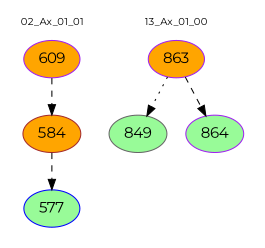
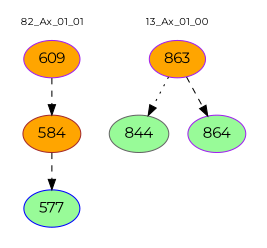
cluster "02_Ax_01_01": label "02_Ax_01_01" -> "82_Ax_01_01"
node "849": label "849" -> "844"
